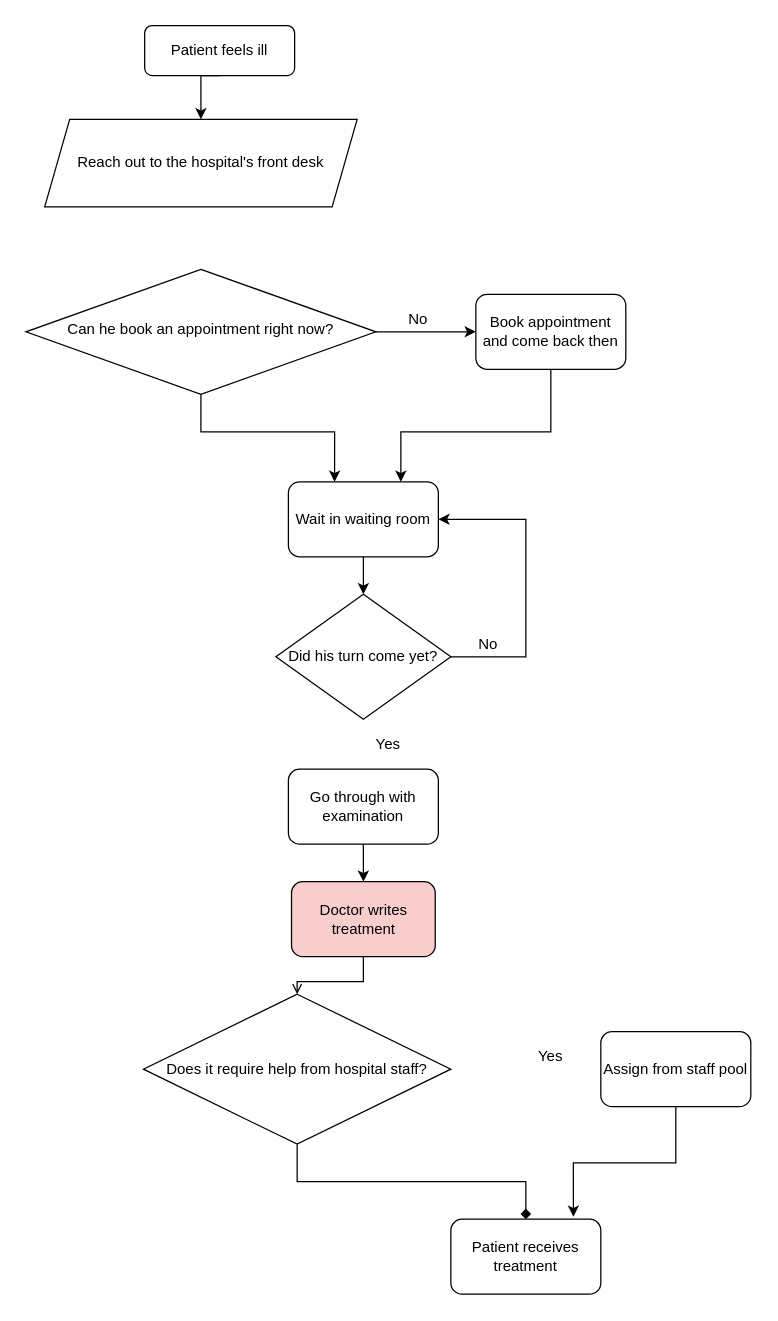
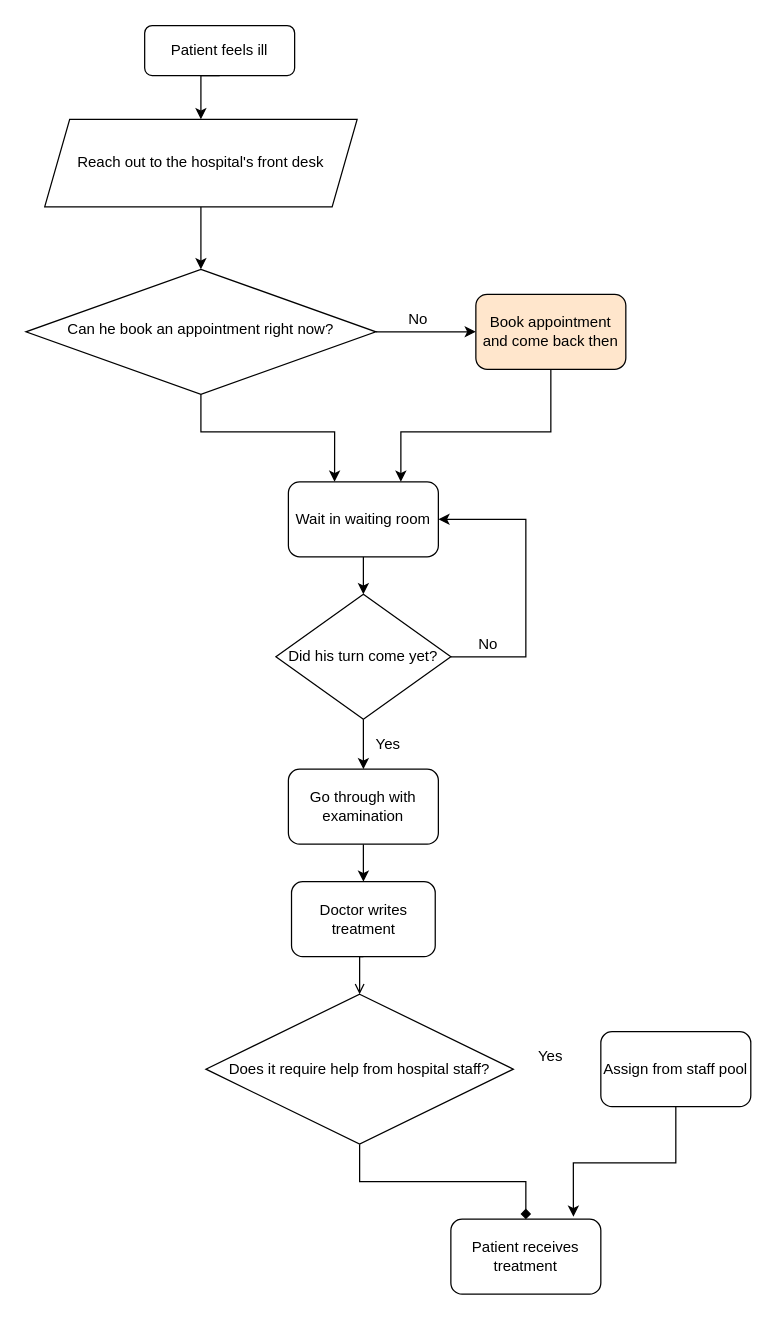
edge "Reach out to the hospital's front desk" -> "Can he book an appointment right now?": added
node "Book appointment and come back then": fillcolor #ffffff -> #ffe6cc
edge "Did his turn come yet?" -> "Go through with examination": added
node "Doctor writes treatment": fillcolor #f8cecc -> #ffffff
node "Does it require help from hospital staff?": moved (297, 1069) -> (359, 1069)
